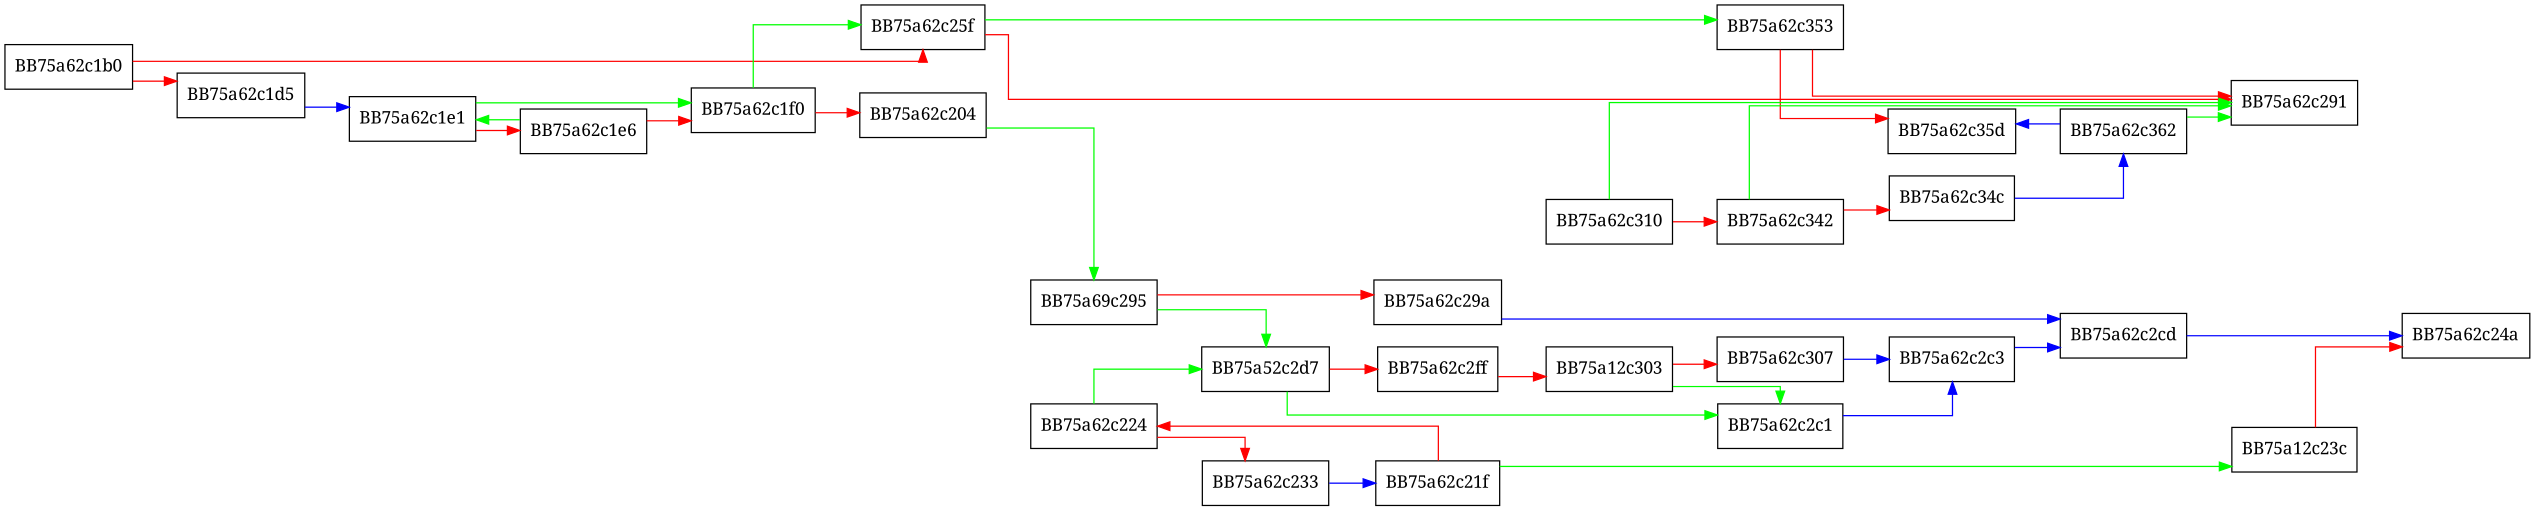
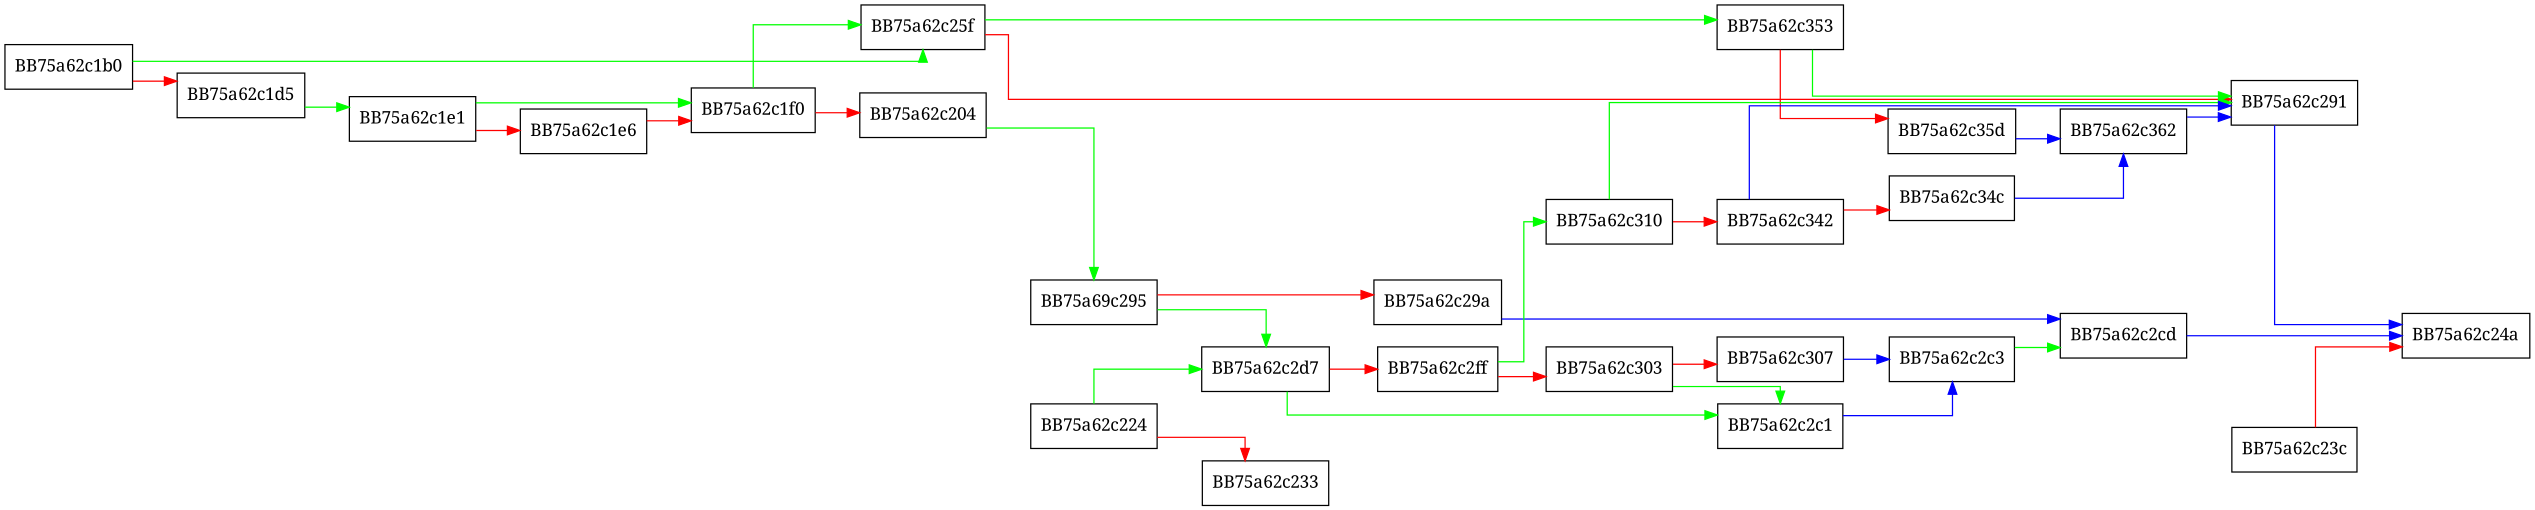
edge "BB75a62c1b0" -> "BB75a62c25f": color red -> green
edge "BB75a62c353" -> "BB75a62c291": color red -> green
edge "BB75a62c342" -> "BB75a62c291": color green -> blue
edge "BB75a62c1d5" -> "BB75a62c1e1": color blue -> green
edge "BB75a62c362" -> "BB75a62c291": color green -> blue
edge "BB75a62c1e6" -> "BB75a62c1e1": removed
edge "BB75a62c362" -> "BB75a62c35d": reversed
edge "BB75a62c291" -> "BB75a62c24a": added
edge "BB75a62c2ff" -> "BB75a62c310": added
edge "BB75a62c2c3" -> "BB75a62c2cd": color blue -> green
node "BB75a52c2d7": label "BB75a52c2d7" -> "BB75a62c2d7"
node "BB75a12c303": label "BB75a12c303" -> "BB75a62c303"
node "BB75a12c23c": label "BB75a12c23c" -> "BB75a62c23c"
node "BB75a62c21f": removed
